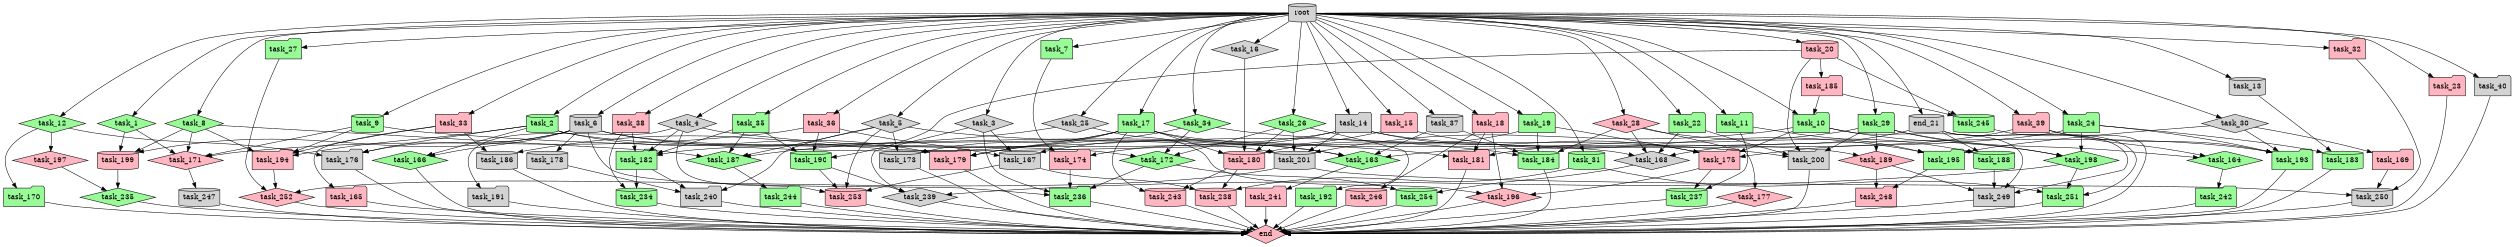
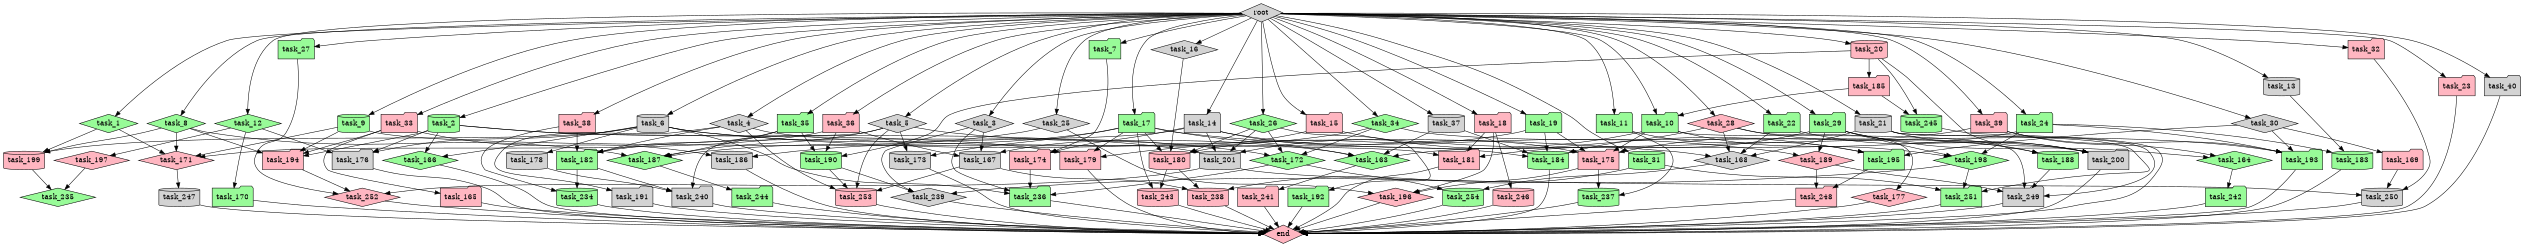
node "root": shape cylinder -> diamond
node "end_21": label "end_21" -> "task_21"
edge "task_235" -> "end": removed
